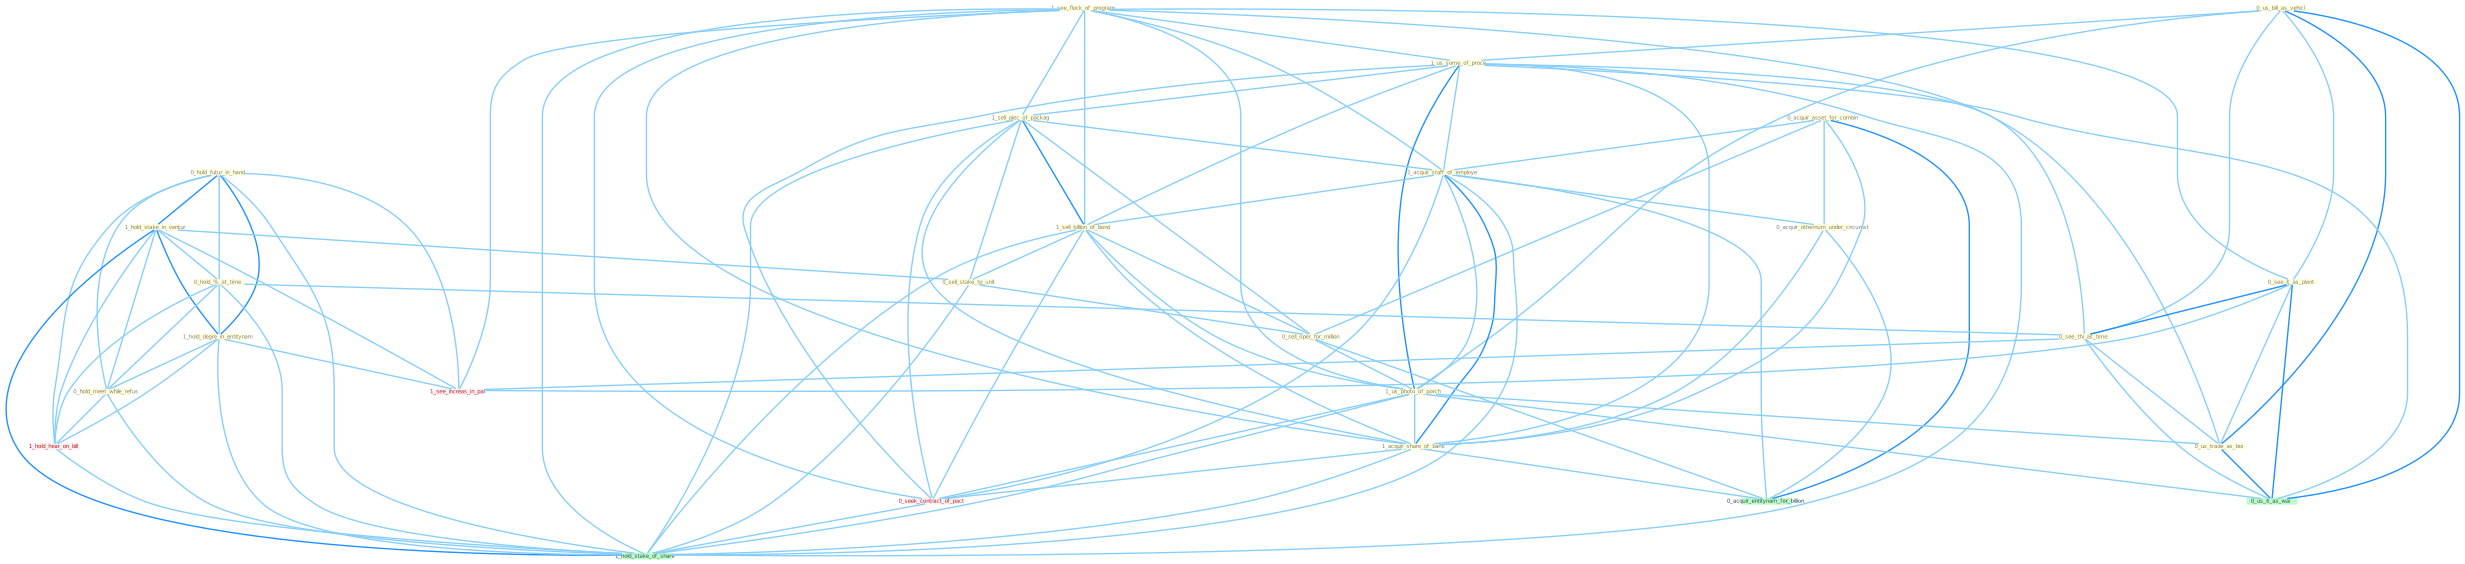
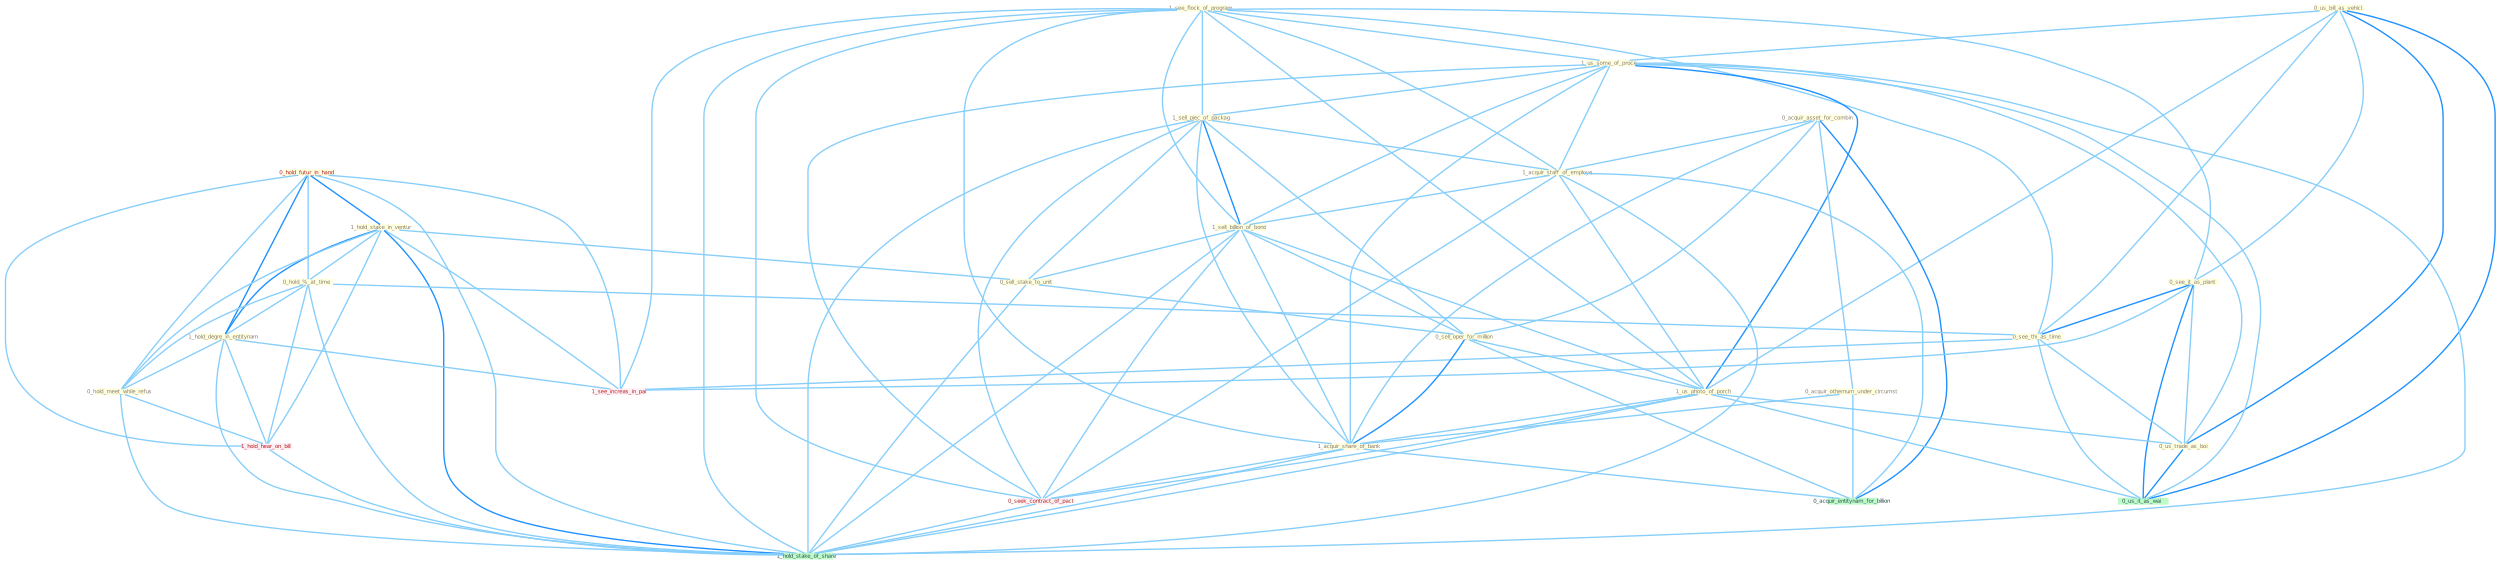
node "0_hold_futur_in_hand": fontcolor #8b7d6b -> #b22222
edge "1_acquir_staff_of_employe" -- "0_acquir_othernum_under_circumst": removed
edge "1_acquir_staff_of_employe" -- "1_acquir_share_of_bank": now "0_sell_oper_for_million" -- "1_acquir_share_of_bank"
